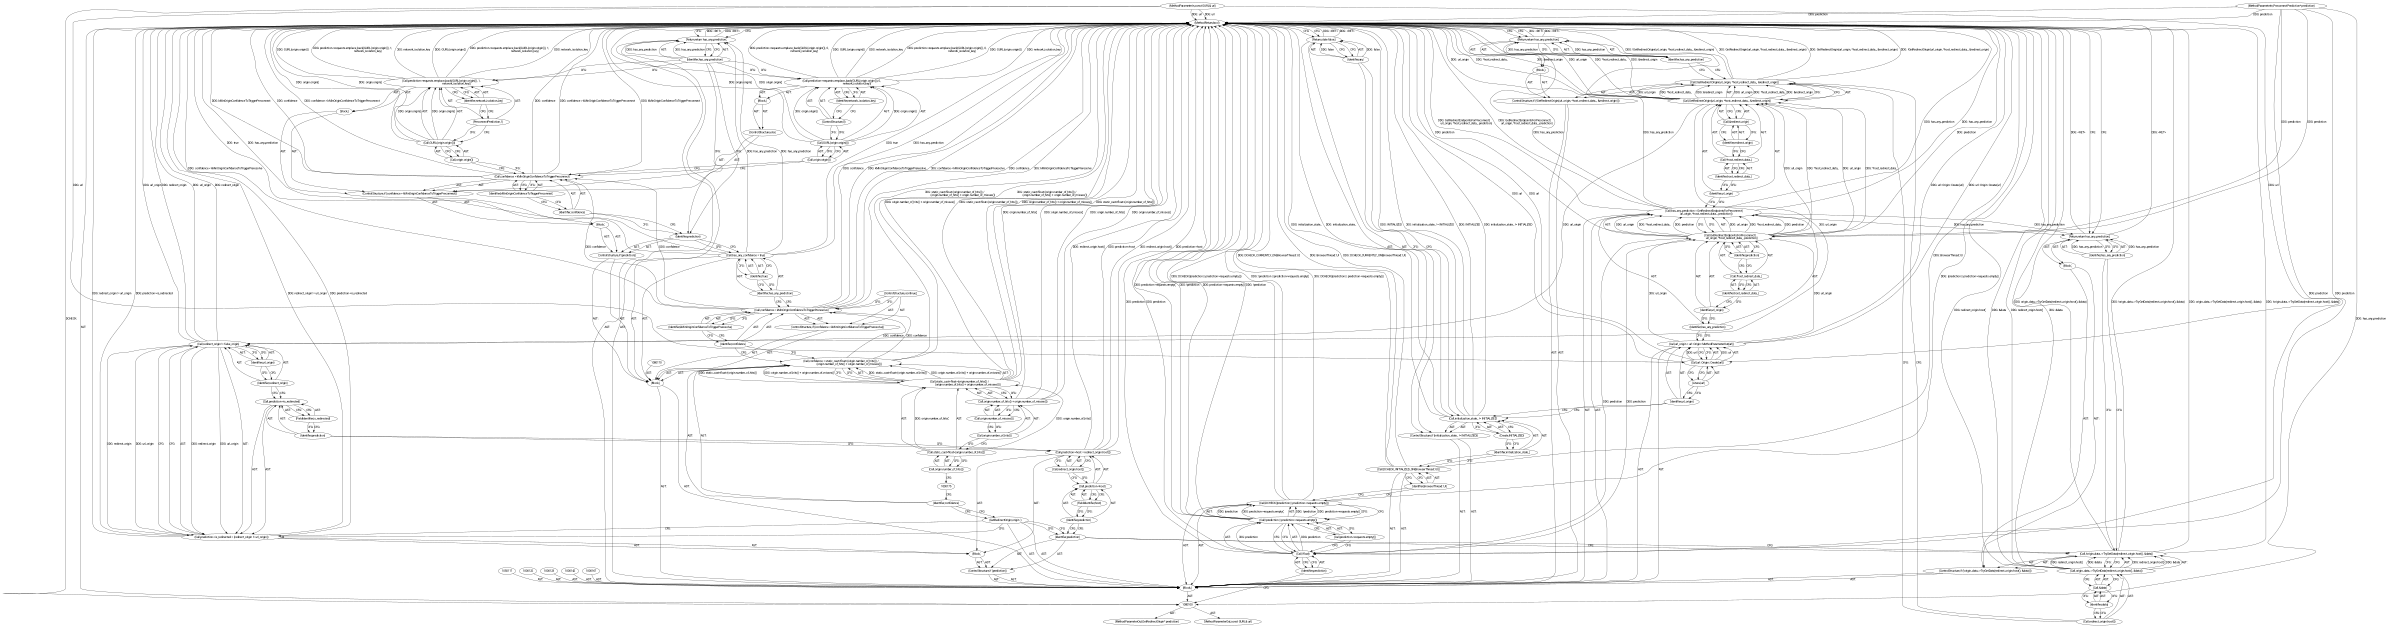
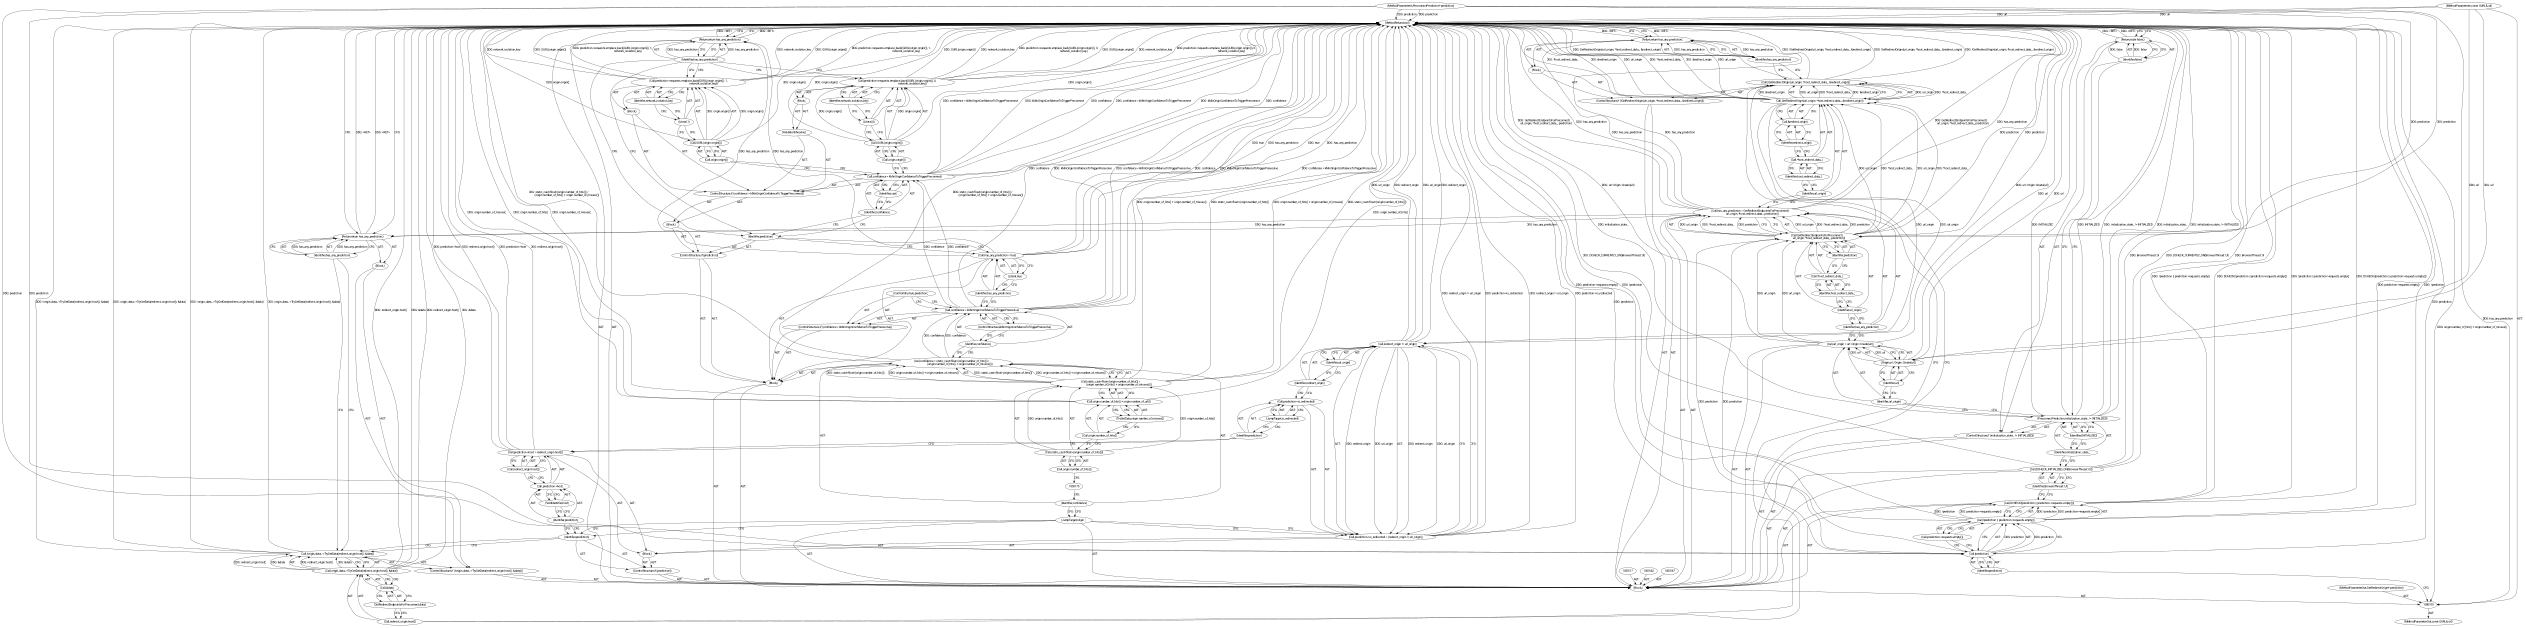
node "(Identifier,any)": label "(Identifier,any)" -> "(Identifier,false)"
node "(PreconnectPrediction,1)": label "(PreconnectPrediction,1)" -> "(Literal,1)"
node "(ControlStructure,0)": label "(ControlStructure,0)" -> "(Literal,0)"
node "(ControlStructure,else)": label "(ControlStructure,else)" -> "(FieldIdentifier,else)"
node "(Identifier,kMinOriginConfidenceToTriggerPreconnect)": label "(Identifier,kMinOriginConfidenceToTriggerPreconnect)" -> "(Identifier,cast)"
node "(Call,has_any_confidence = true)": label "(Call,has_any_confidence = true)" -> "(Call,has_any_prediction = true)"
node "(Identifier,true)": label "(Identifier,true)" -> "(Literal,true)"
node "(ControlStructure,continue;)": label "(ControlStructure,continue;)" -> "(ControlStructure,prediction;)"
edge "(MethodParameterIn,const GURL& url)" -> "1000100": label "DCHECK: " -> "AST: "
edge "(MethodReturn,bool)" -> "1000100": label "AST: " -> "DDG: origin.number_of_hits() + origin.number_of_misses()"
node "(Identifier,kMinOriginConfidenceToTriggerPreresolve)": label "(Identifier,kMinOriginConfidenceToTriggerPreresolve)" -> "(ControlStructure,kMinOriginConfidenceToTriggerPreresolve)"
node "(Call,redirect_origin != false_origin)": label "(Call,redirect_origin != false_origin)" -> "(Call,redirect_origin != url_origin)"
node "(Call,url_origin = url::Origin::MethodParameterOut(url))": label "(Call,url_origin = url::Origin::MethodParameterOut(url))" -> "(Call,url_origin = url::Origin::Create(url))"
node "1000170": removed
node "(Call,url::Origin::Create(url))": label "(Call,url::Origin::Create(url))" -> "(Origin,url::Origin::Create(url))"
node "(Literal,url)": label "(Literal,url)" -> "(Identifier,url)"
node "(Call,origin.number_of_hits() + origin.number_of_misses())": label "(Call,origin.number_of_hits() + origin.number_of_misses())" -> "(Call,origin.number_of_hits() + origin.number_of_url())"
node "(FieldIdentifier,is_redirected)": label "(FieldIdentifier,is_redirected)" -> "(JumpTarget,is_redirected)"
node "(Call,origin.number_of_misses())": label "(Call,origin.number_of_misses())" -> "(TryGetData,origin.number_of_misses())"
node "(Call,initialization_state_ != INITIALIZED)": label "(Call,initialization_state_ != INITIALIZED)" -> "(PreconnectPrediction,initialization_state_ != INITIALIZED)"
node "(Create,INITIALIZED)": label "(Create,INITIALIZED)" -> "(Identifier,INITIALIZED)"
node "(GetRedirectOrigin,origin :)": label "(GetRedirectOrigin,origin :)" -> "(JumpTarget,origin :)"
node "(Call,!float)": label "(Call,!float)" -> "(Call,!prediction)"
node "1000122": removed
node "1000123": removed
node "(Identifier,data)": label "(Identifier,data)" -> "(GetRedirectEndpointsForPreconnect,data)"
edge "1000100" -> "(MethodParameterOut,GetRedirectOrigin* prediction)": reversed
